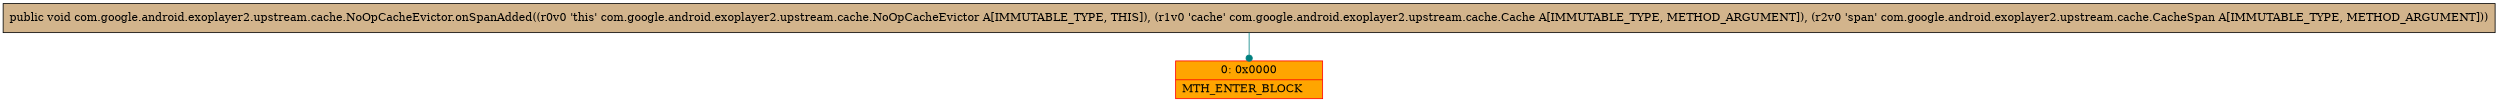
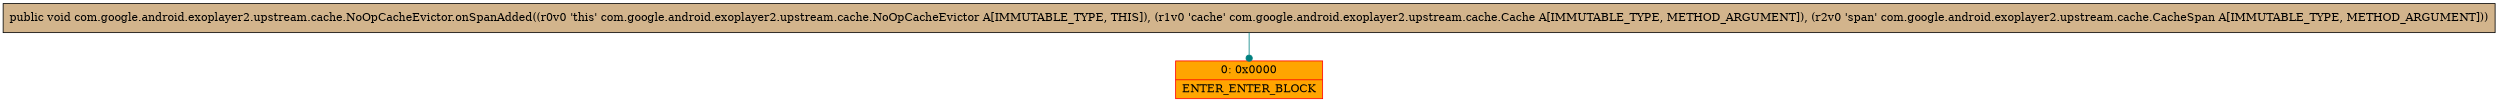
node "0: 0x0000": text "MTH_ENTER_BLOCK" -> "ENTER_ENTER_BLOCK"
